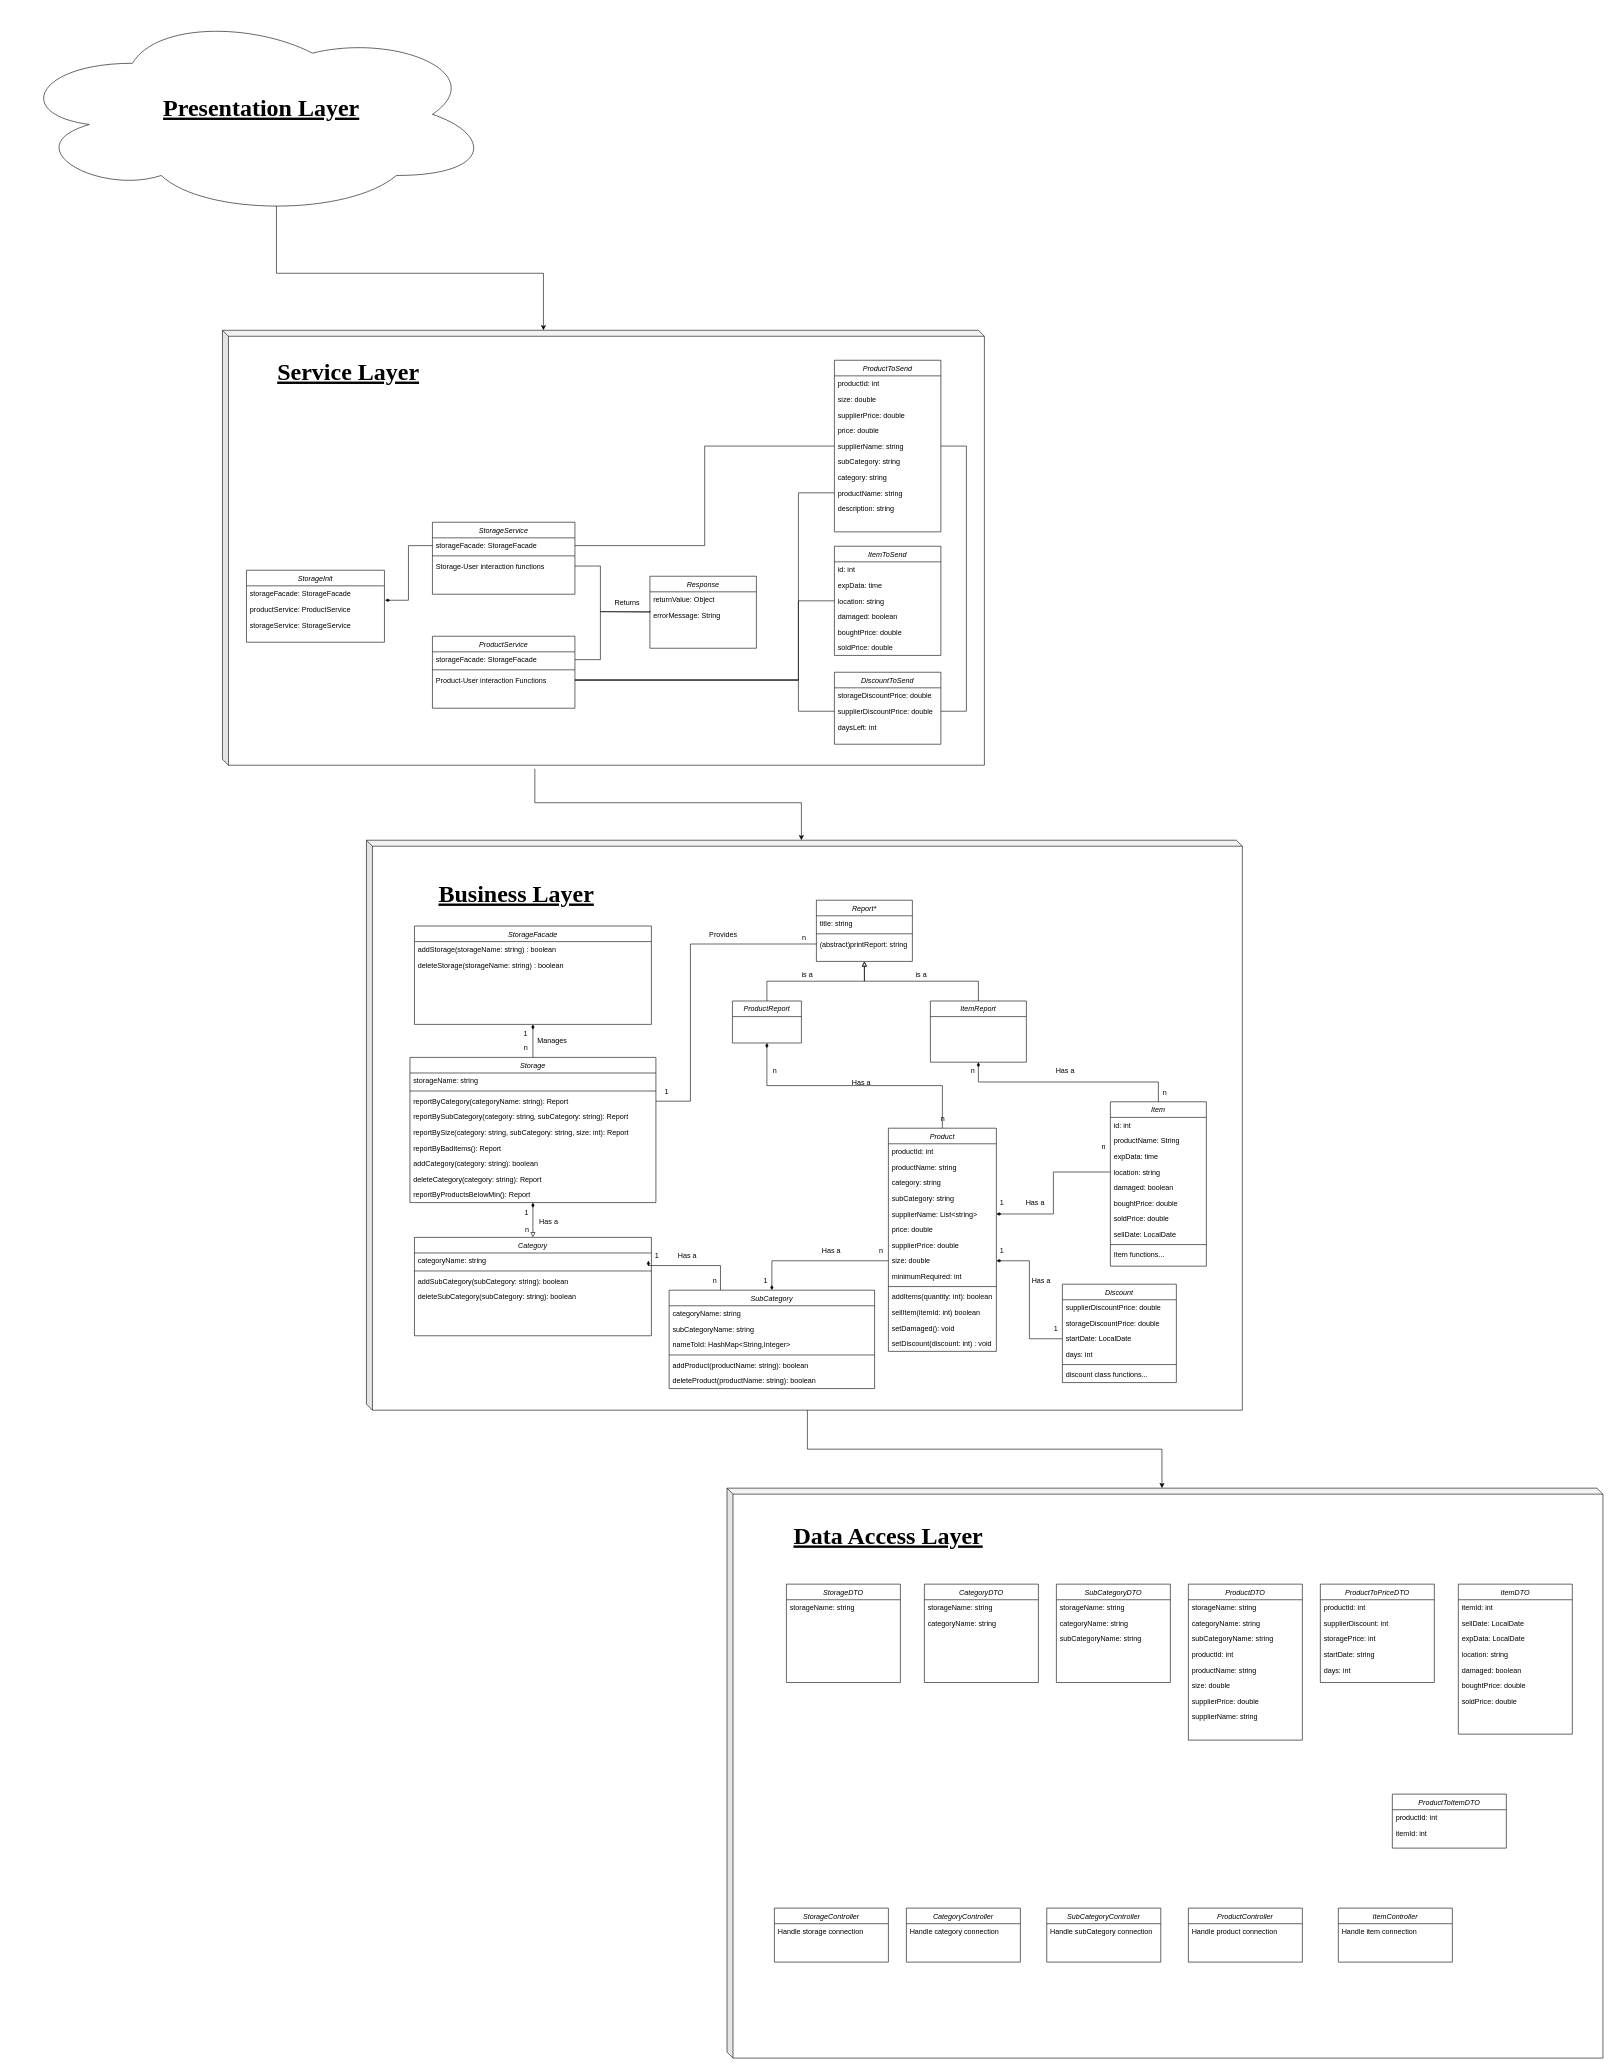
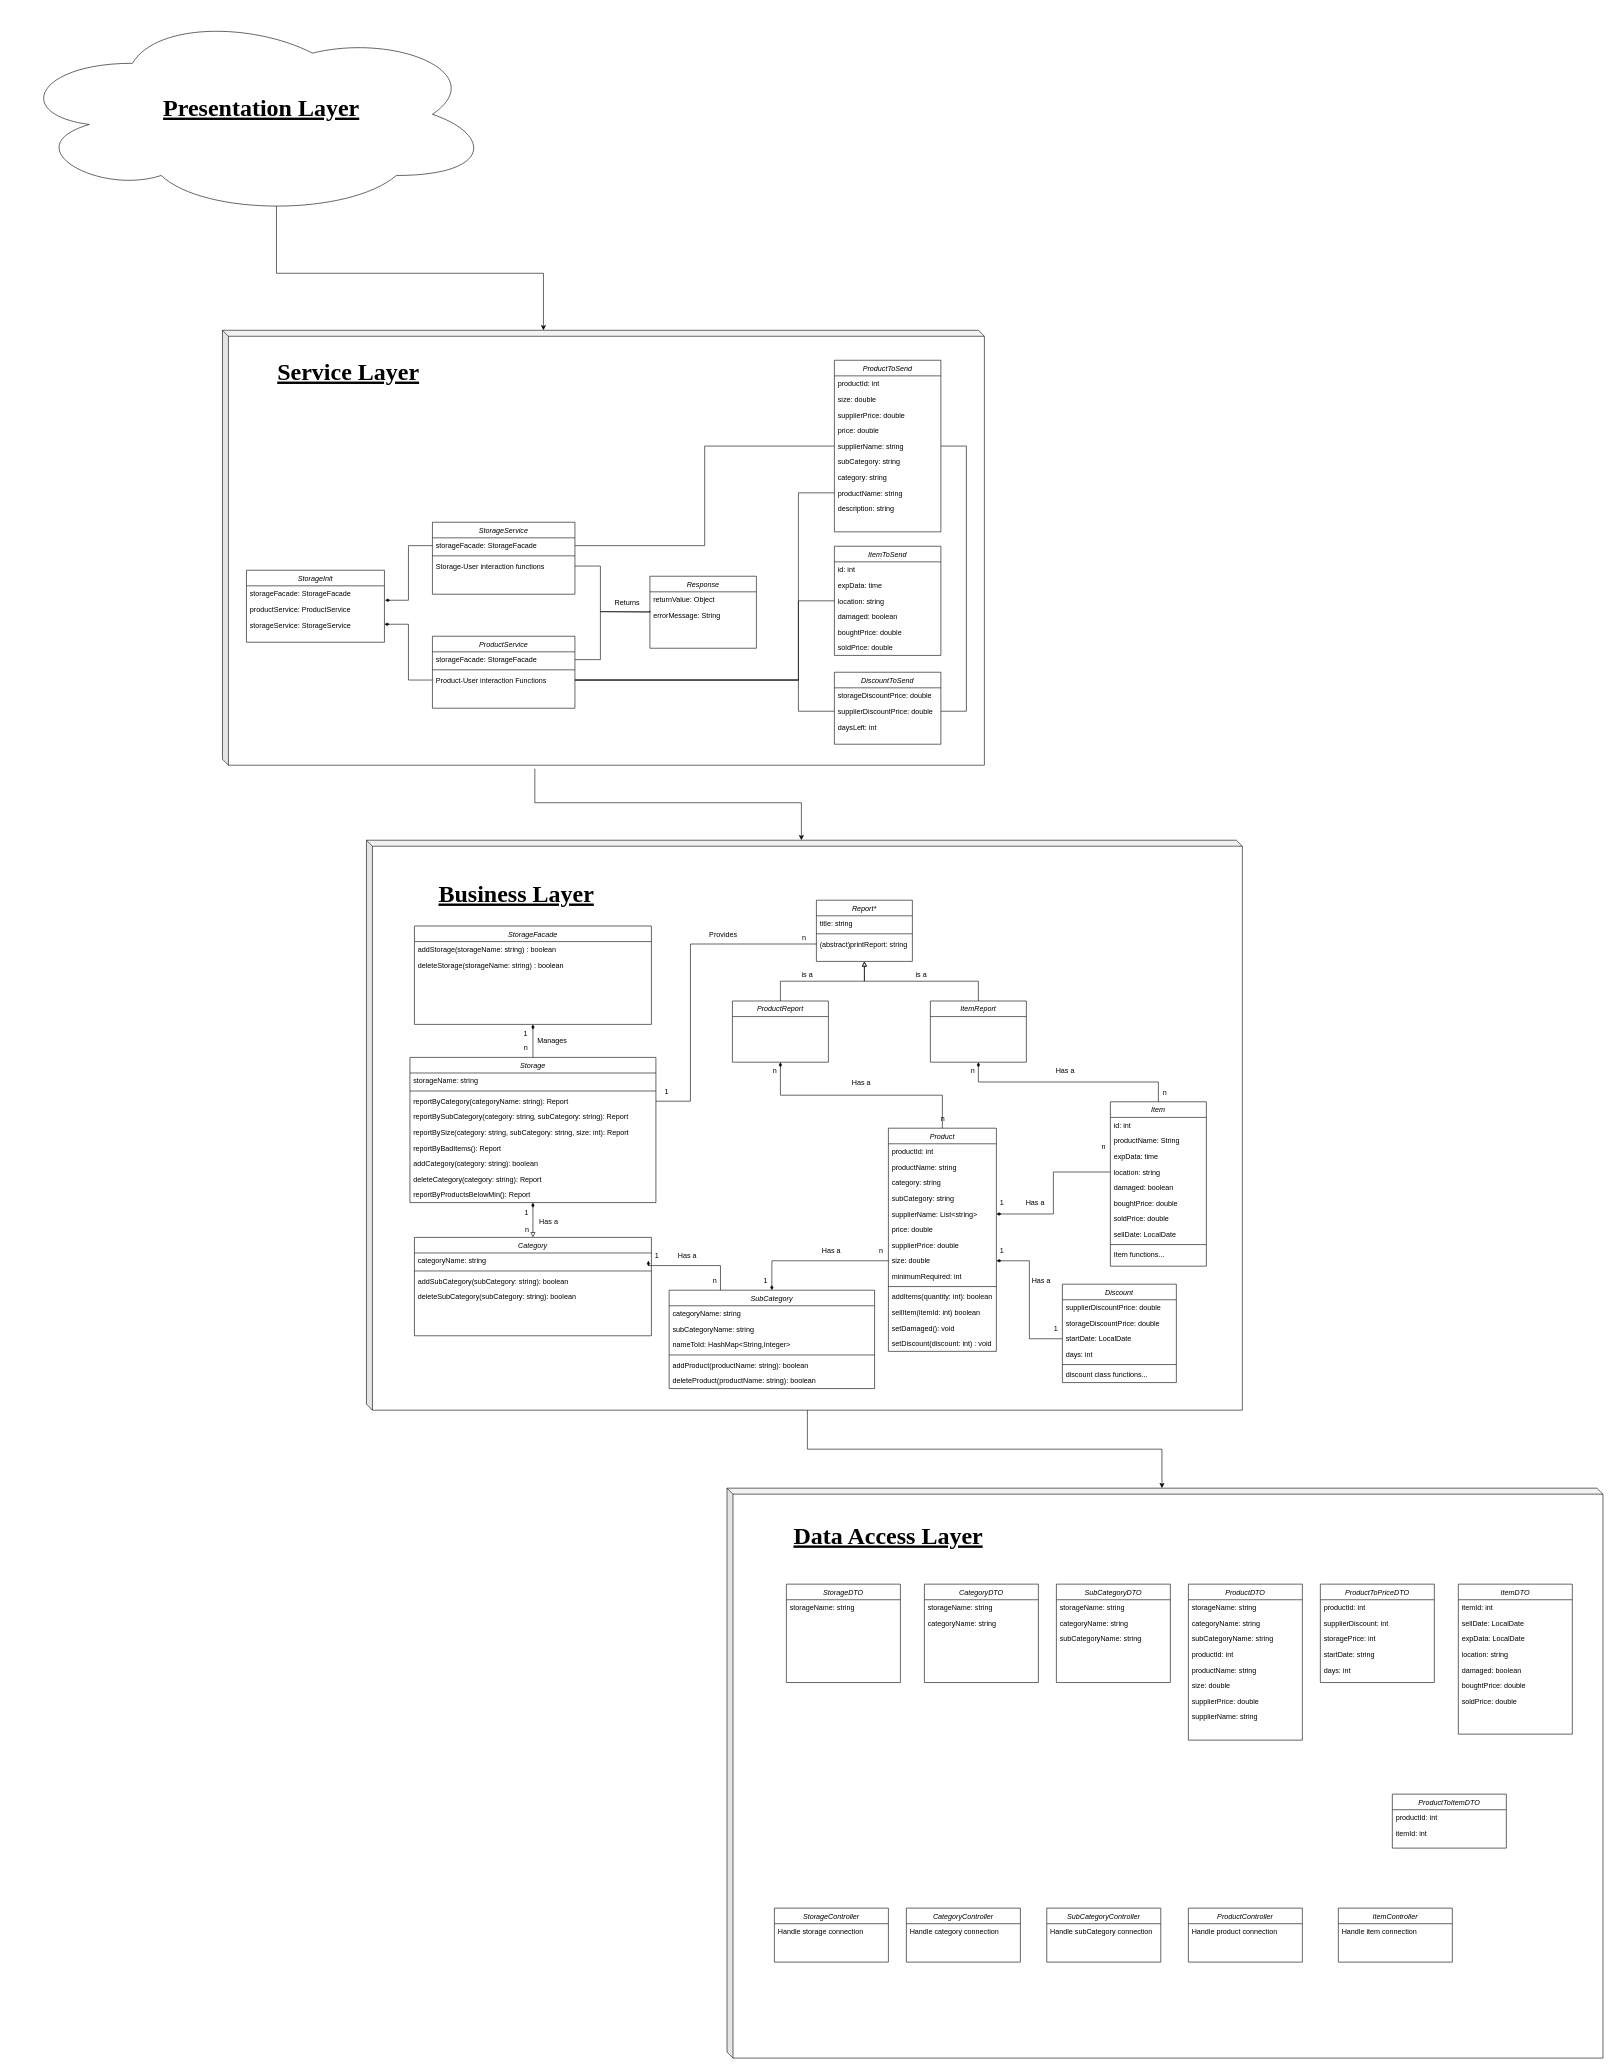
edge "Product-User interaction Functions" -> "StorageInit": added
node "ProductReport": size 69x42 -> 96x61
